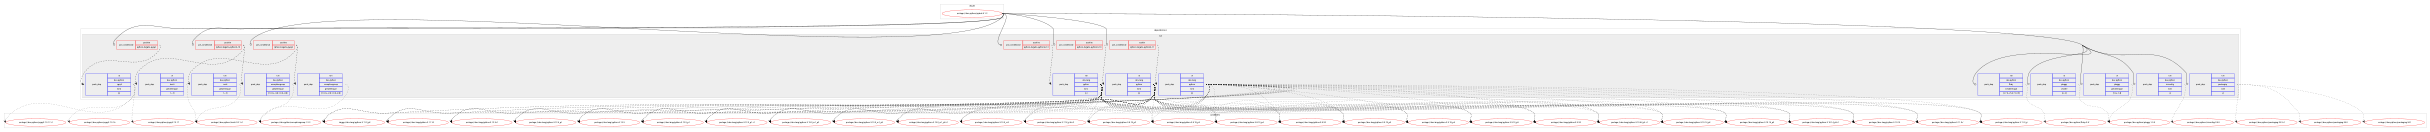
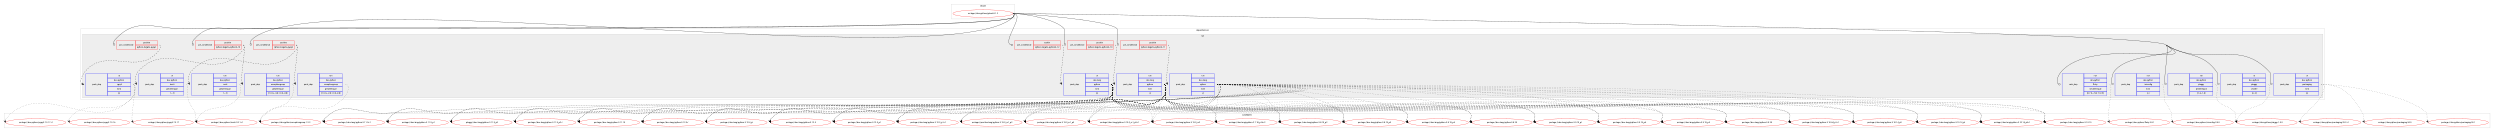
node "portage://dev-lang/python-3.11.9_p2-r1": added
node "portage://dev-lang/python-3.13.0_rc1_p2": label "portage://dev-lang/python-3.13.0_rc1_p2" -> "portage://positive-lang/python-3.13.0_rc1_p2"
